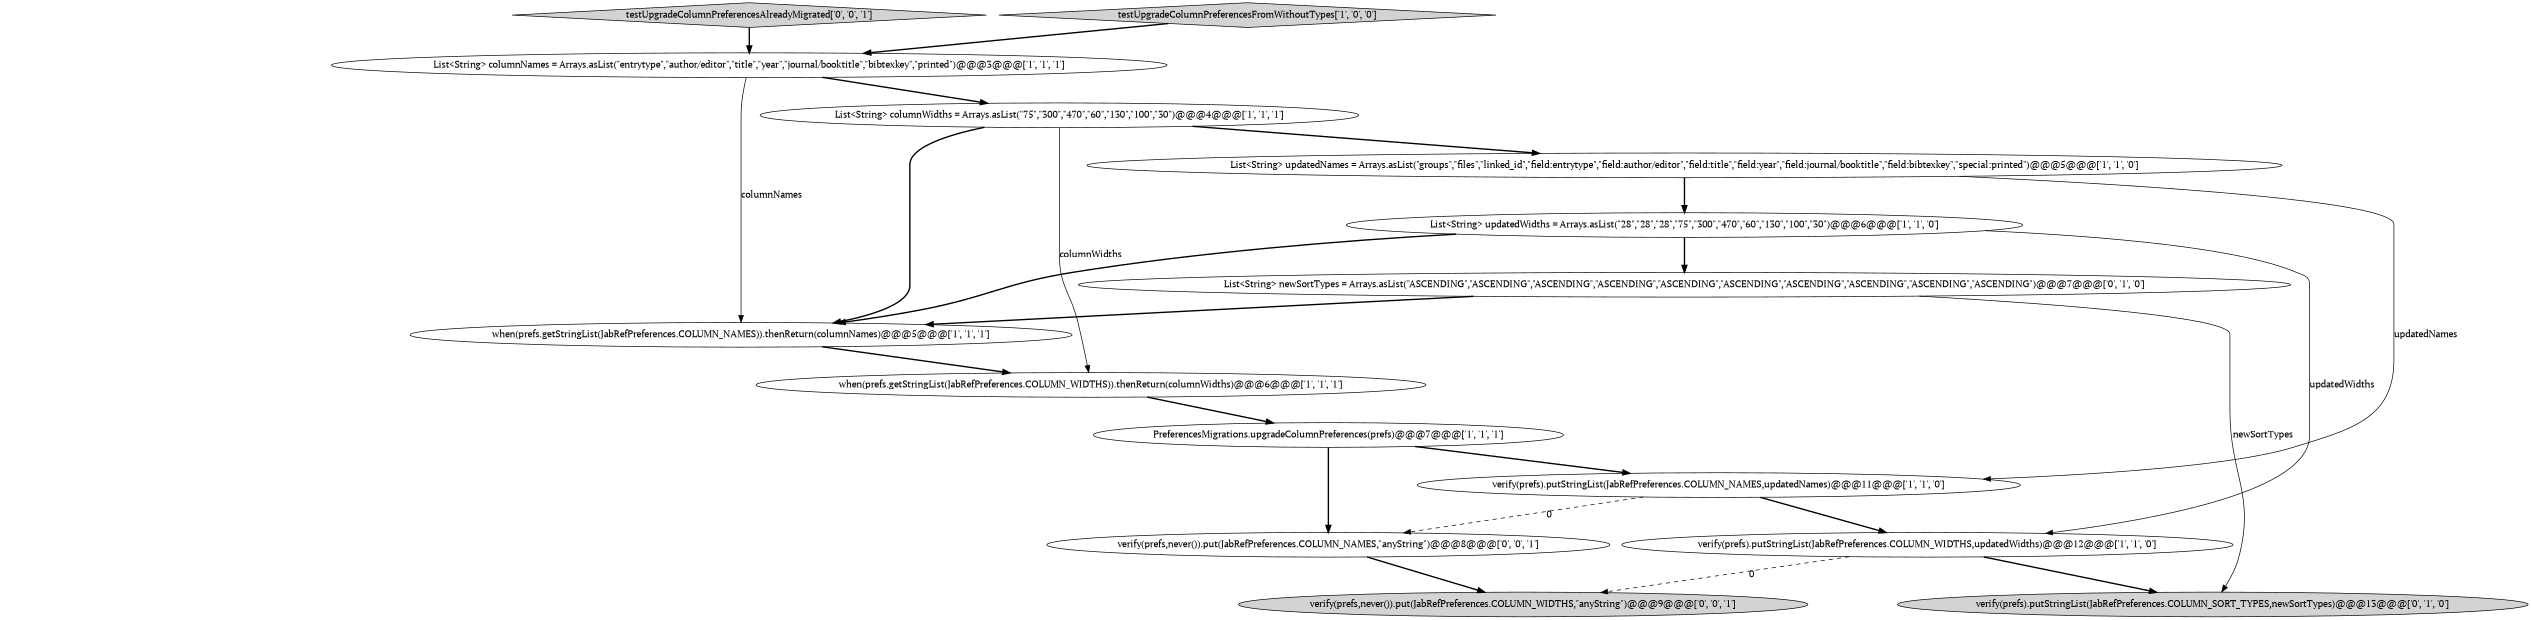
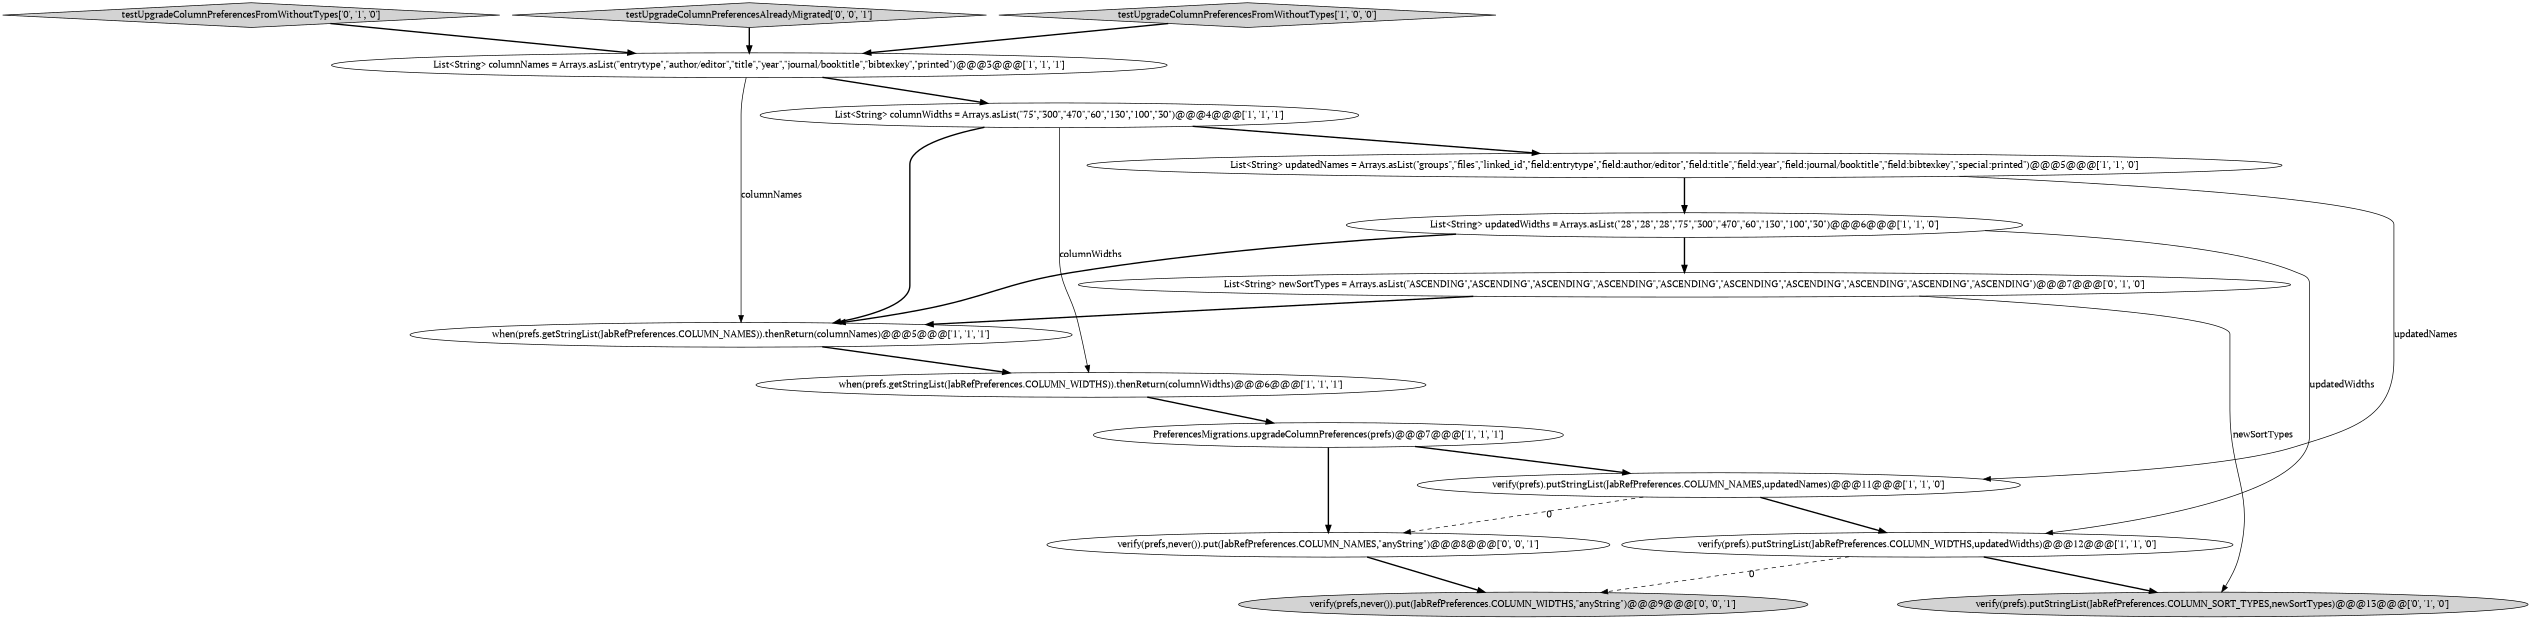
node "testUpgradeColumnPreferencesFromWithoutTypes['0', '1', '0']": added
